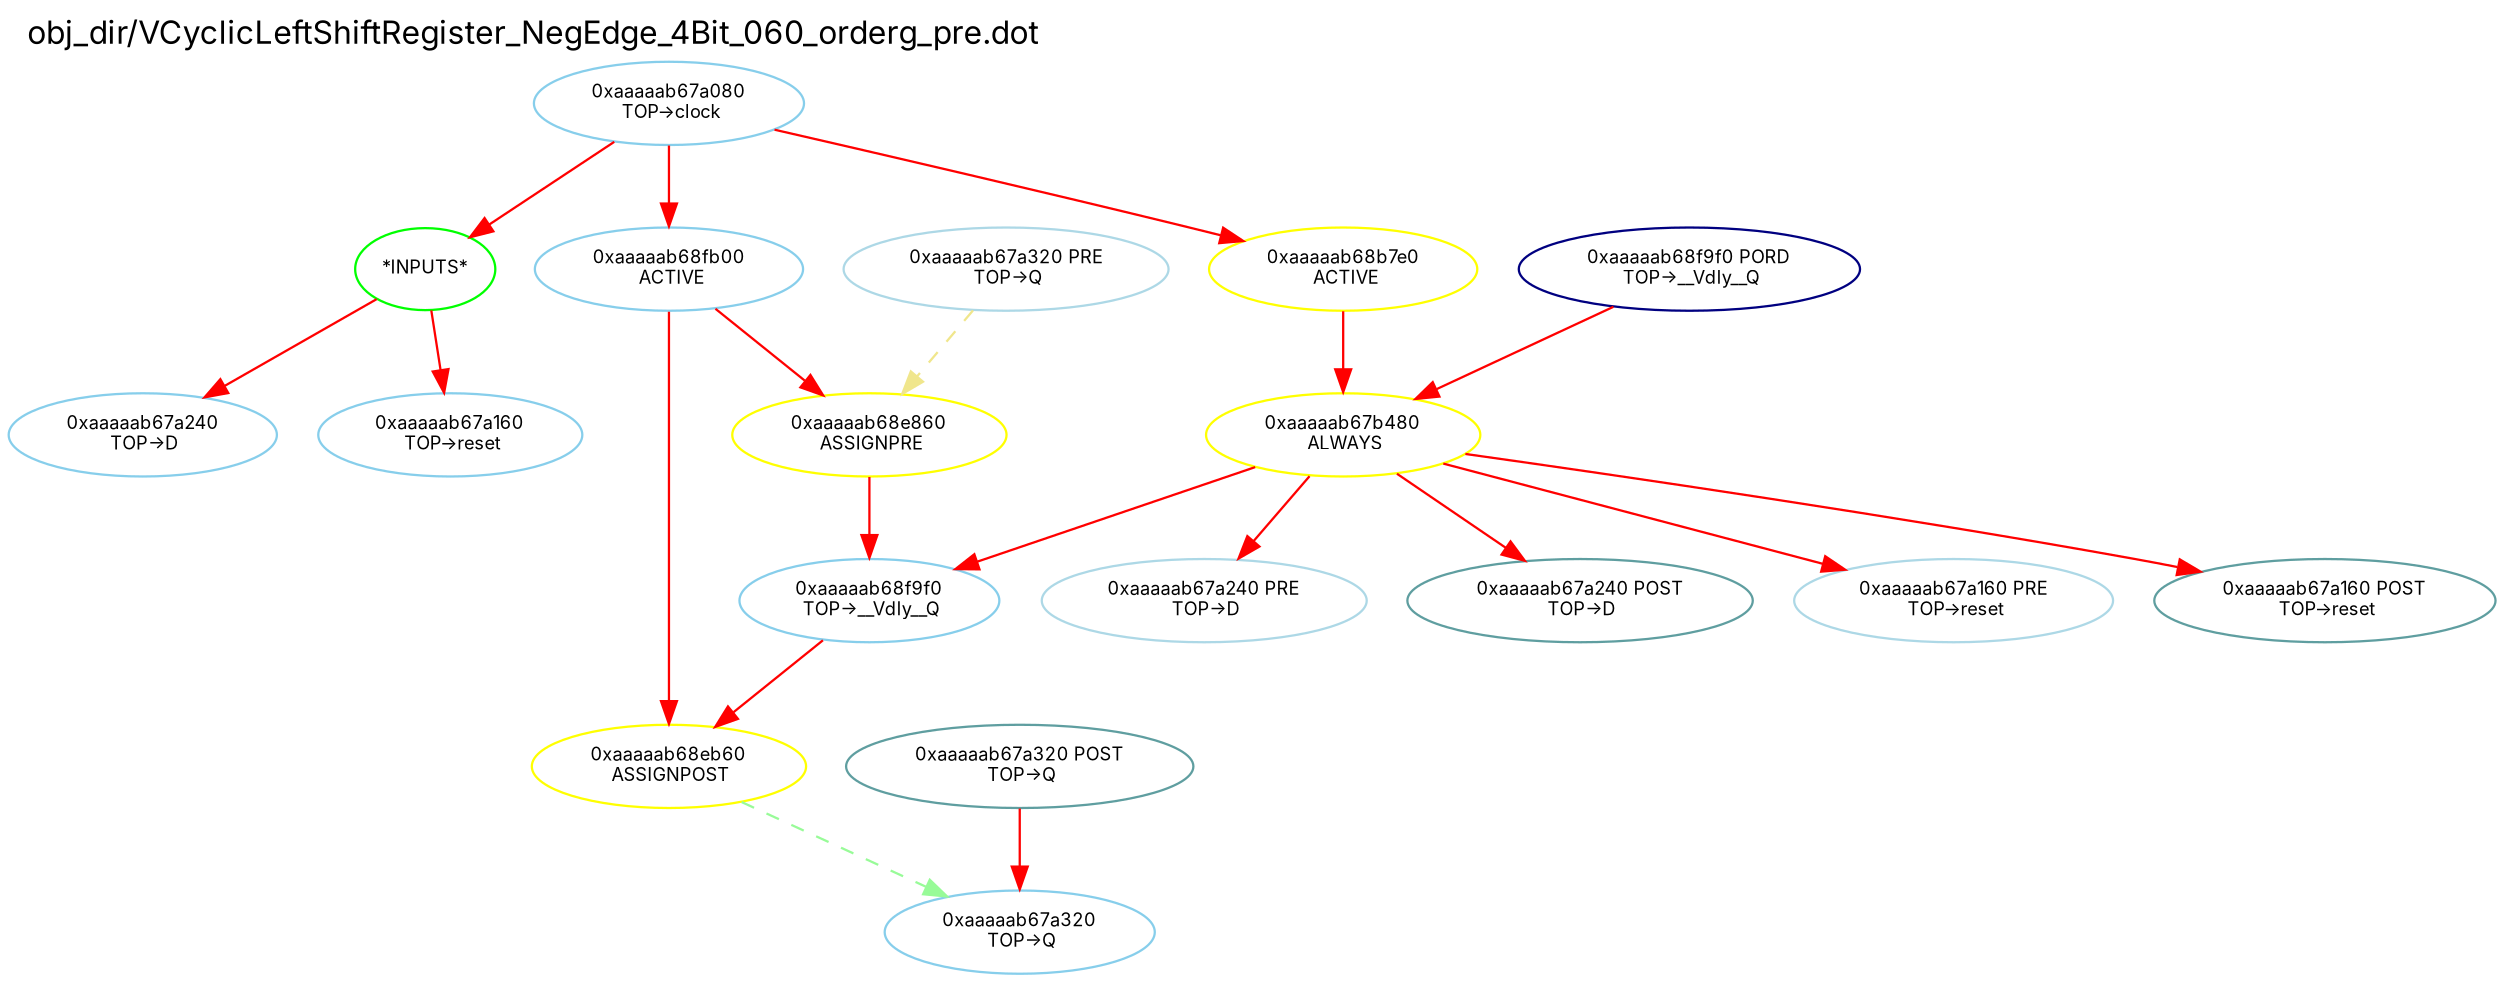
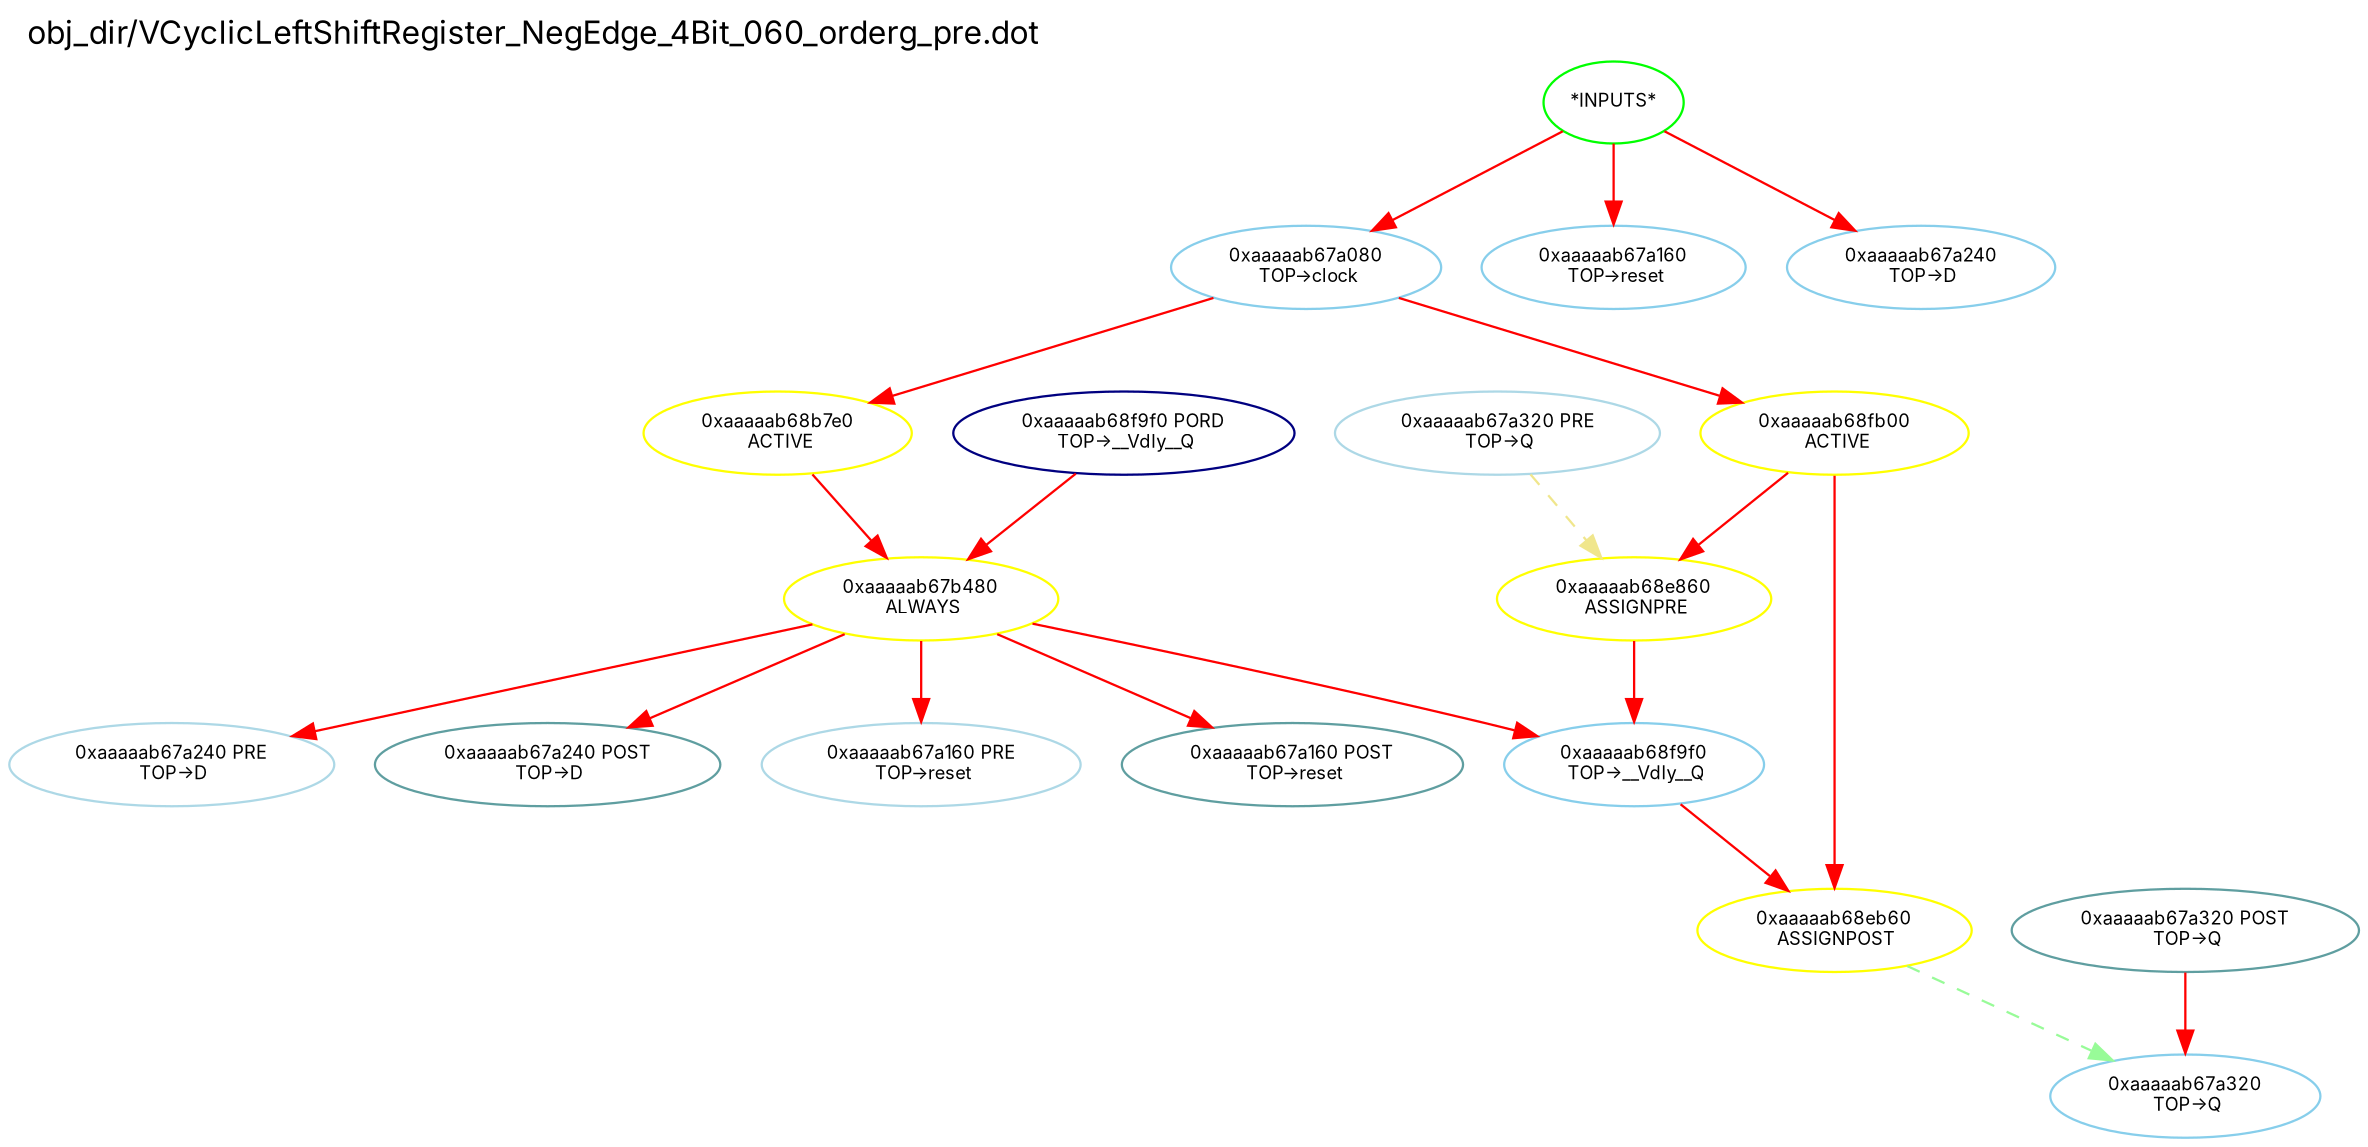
edge "0xaaaaab67a080 TOP->clock" -> "*INPUTS*": reversed
node "0xaaaaab68fb00 ACTIVE": color skyblue -> yellow
